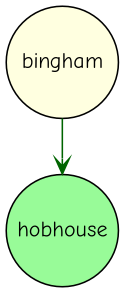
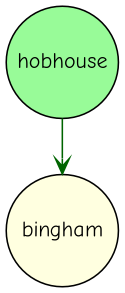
edge "bingham" -> "hobhouse": reversed
